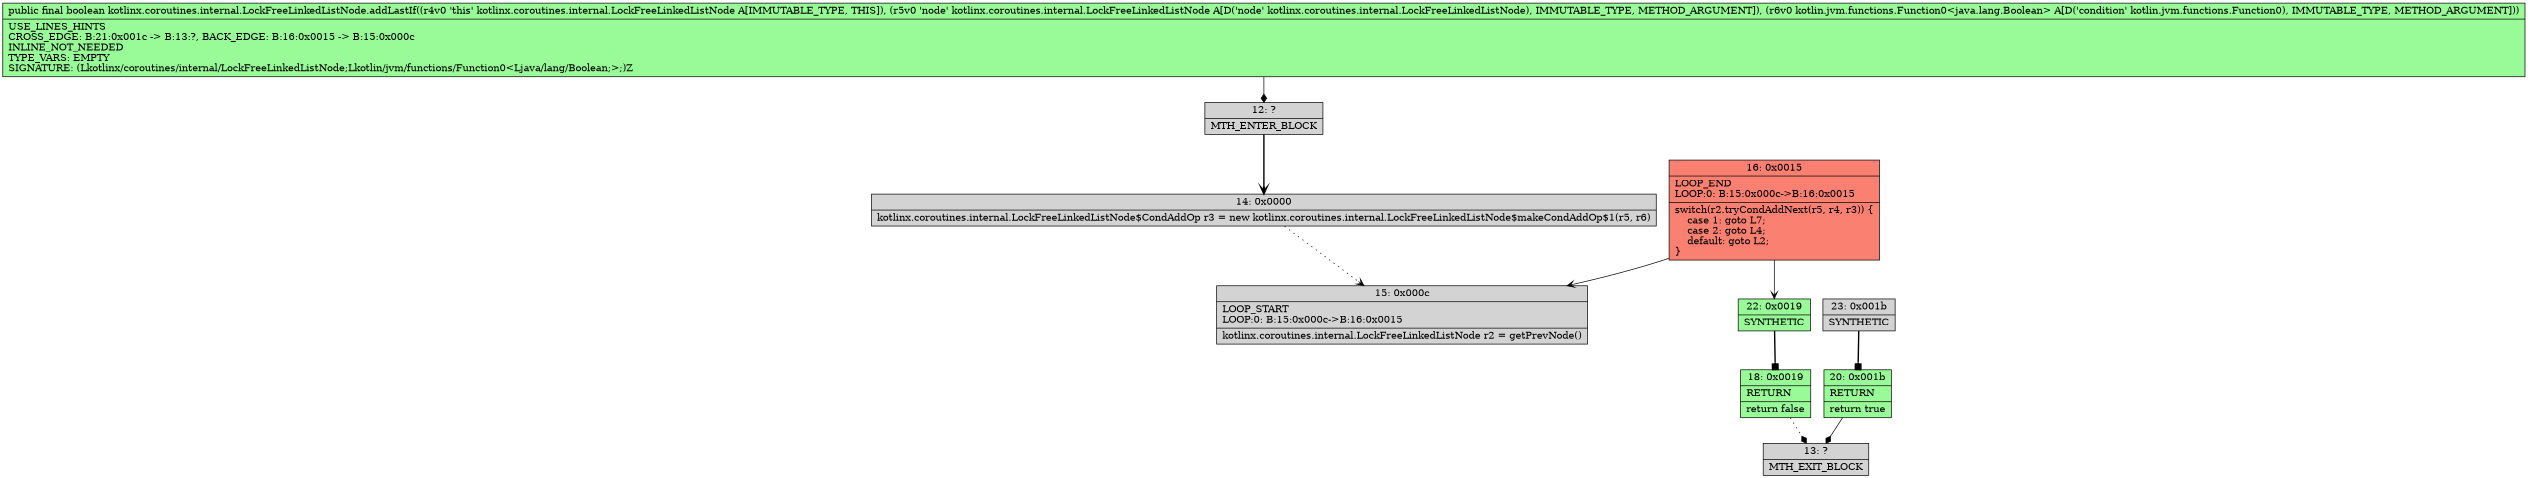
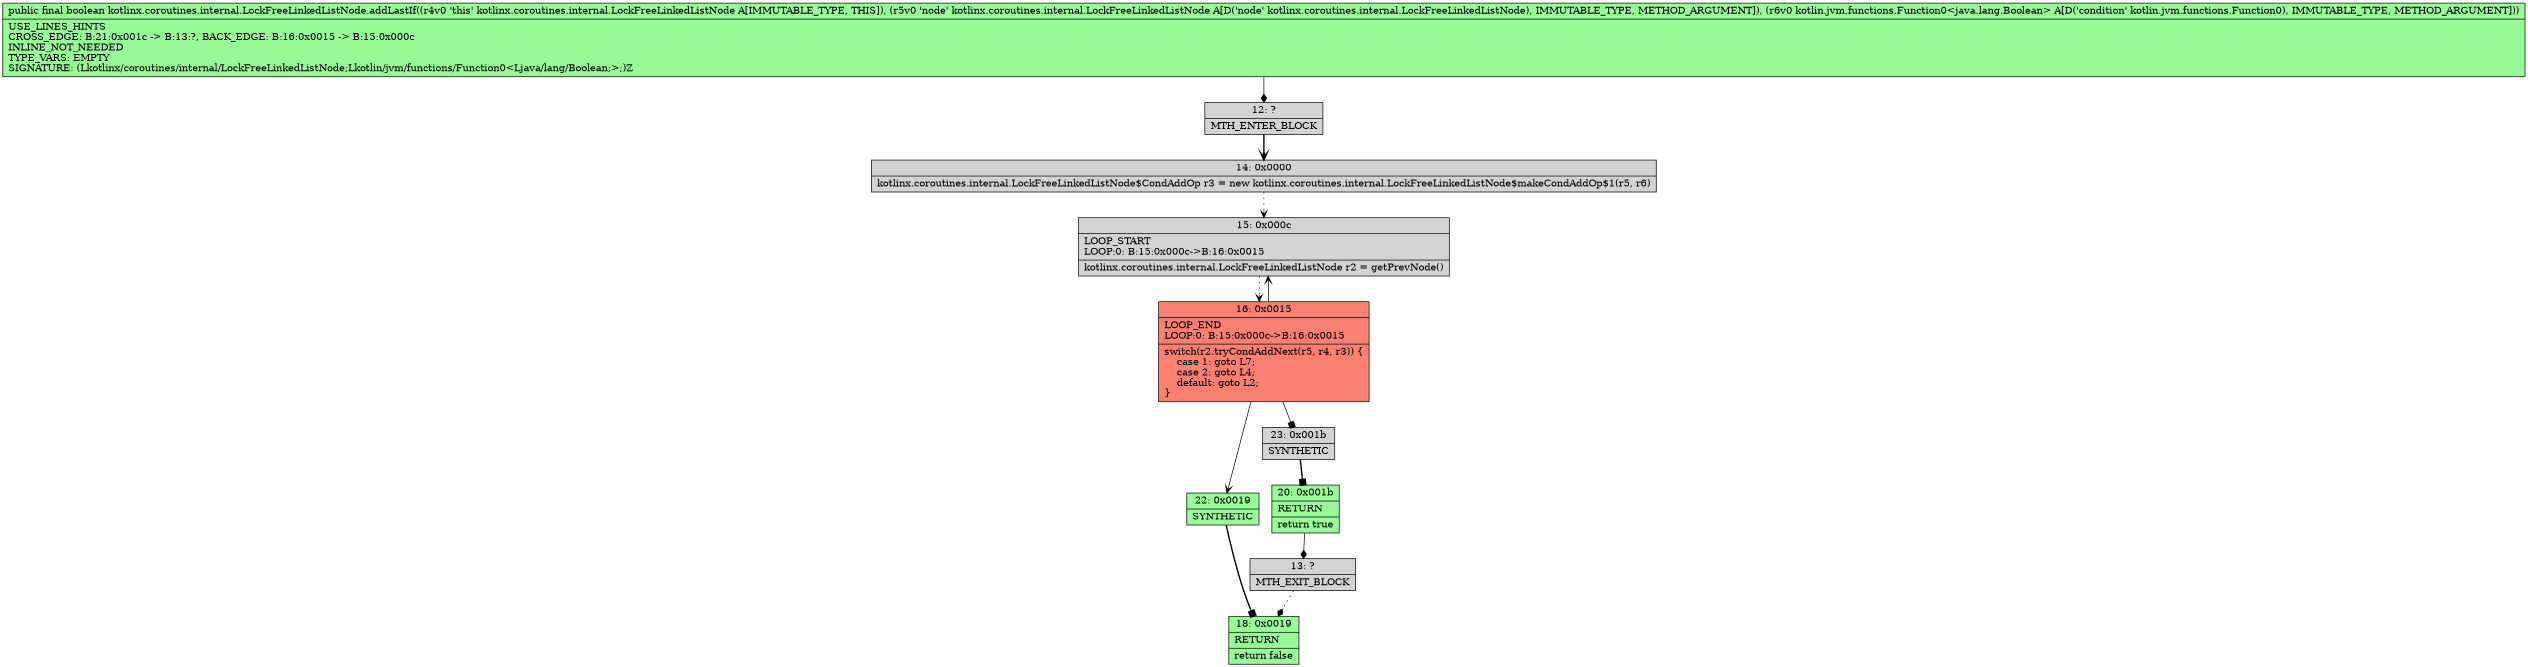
edge "15: 0x000c" -> "16: 0x0015": added
edge "16: 0x0015" -> "23: 0x001b": added
edge "18: 0x0019" -> "13: ?": reversed
